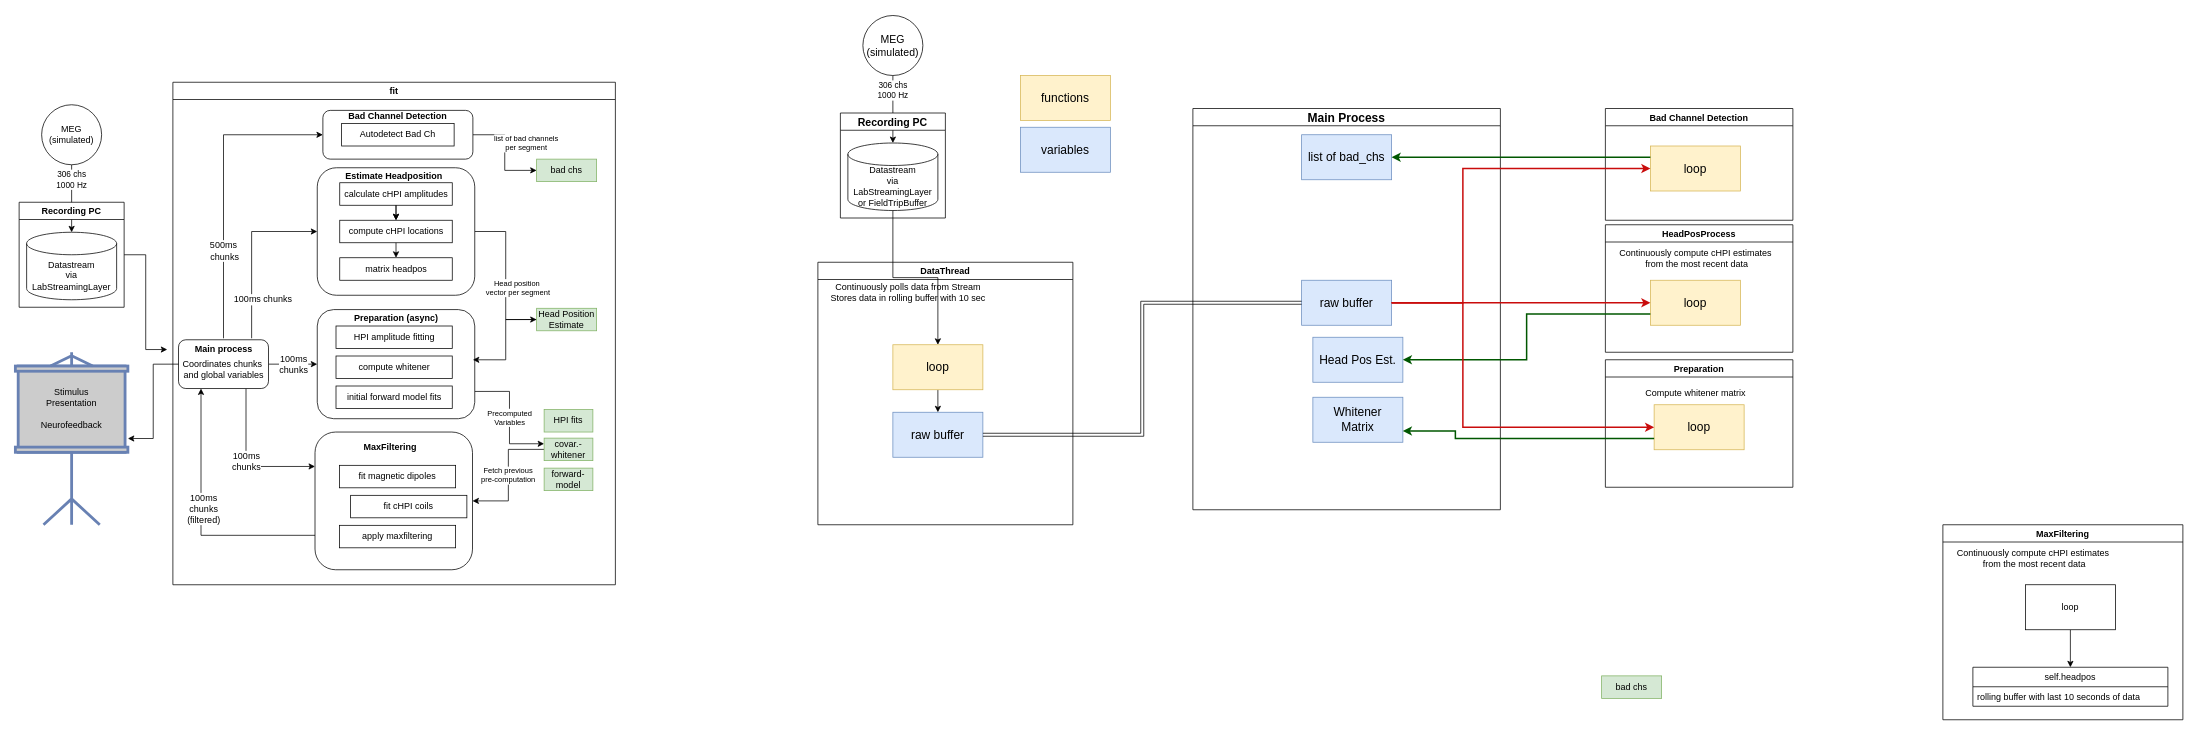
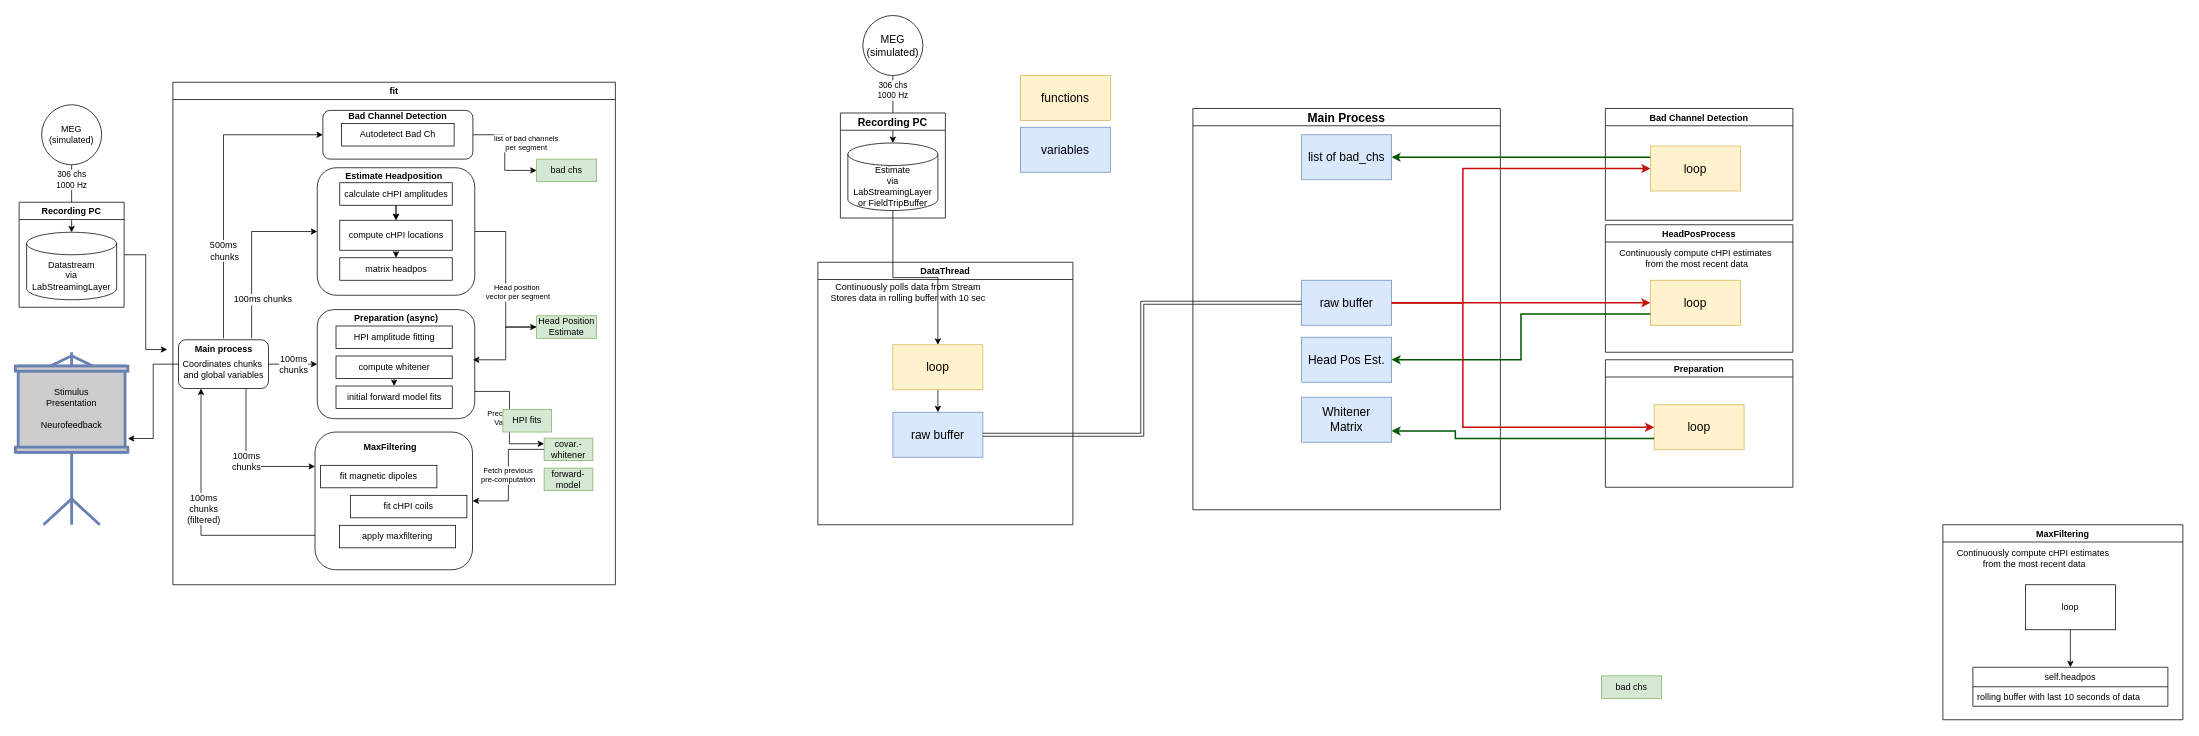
node "Datastreamvia LabStreamingLayer or FieldTripBuffer": label "Datastreamvia LabStreamingLayer or FieldTripBuffer" -> "Estimatevia LabStreamingLayer or FieldTripBuffer"
node "compute cHPI locations": size 113x23 -> 113x30
node "Head Position Estimate": moved (567, 319) -> (567, 327)
node "Head Pos Est.": moved (1358, 360) -> (1347, 360)
edge "compute whitener" -> "initial forward model fits": added
node "Compute whitener matrix": removed
node "Whitener Matrix": moved (1358, 420) -> (1347, 420)
node "HPI fits": moved (569, 421) -> (527, 421)
node "fit magnetic dipoles": moved (398, 476) -> (379, 476)
